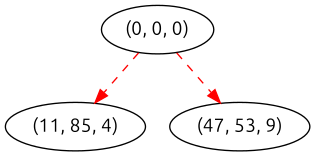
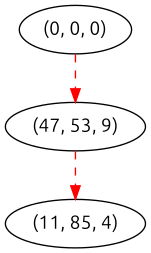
edge "(0, 0, 0)" -> "(11, 85, 4)": now "(47, 53, 9)" -> "(11, 85, 4)"
